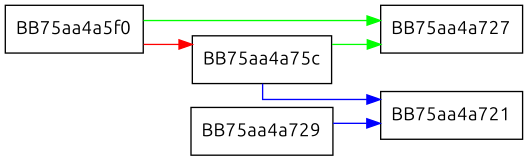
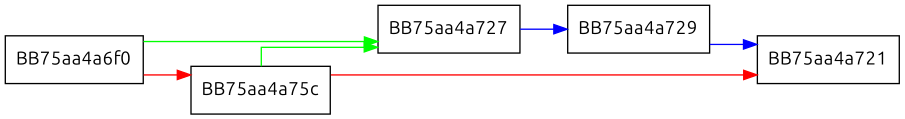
node "BB75aa4a5f0": label "BB75aa4a5f0" -> "BB75aa4a6f0"
edge "BB75aa4a727" -> "BB75aa4a729": added
edge "BB75aa4a75c" -> "BB75aa4a721": color blue -> red
